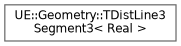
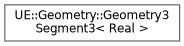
node "UE::Geometry::TDistLine3 Segment3< Real >": label "UE::Geometry::TDistLine3 Segment3< Real >" -> "UE::Geometry::Geometry3 Segment3< Real >"
